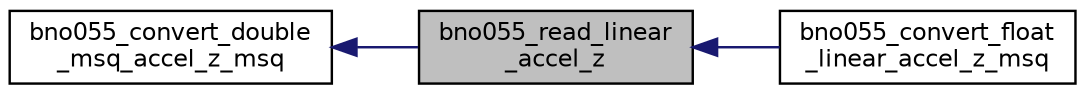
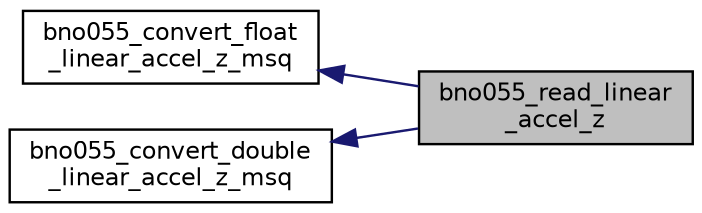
node "bno055_convert_double _msq_accel_z_msq": label "bno055_convert_double _msq_accel_z_msq" -> "bno055_convert_double _linear_accel_z_msq"
edge "bno055_convert_float _linear_accel_z_msq" -> "bno055_read_linear _accel_z": reversed
